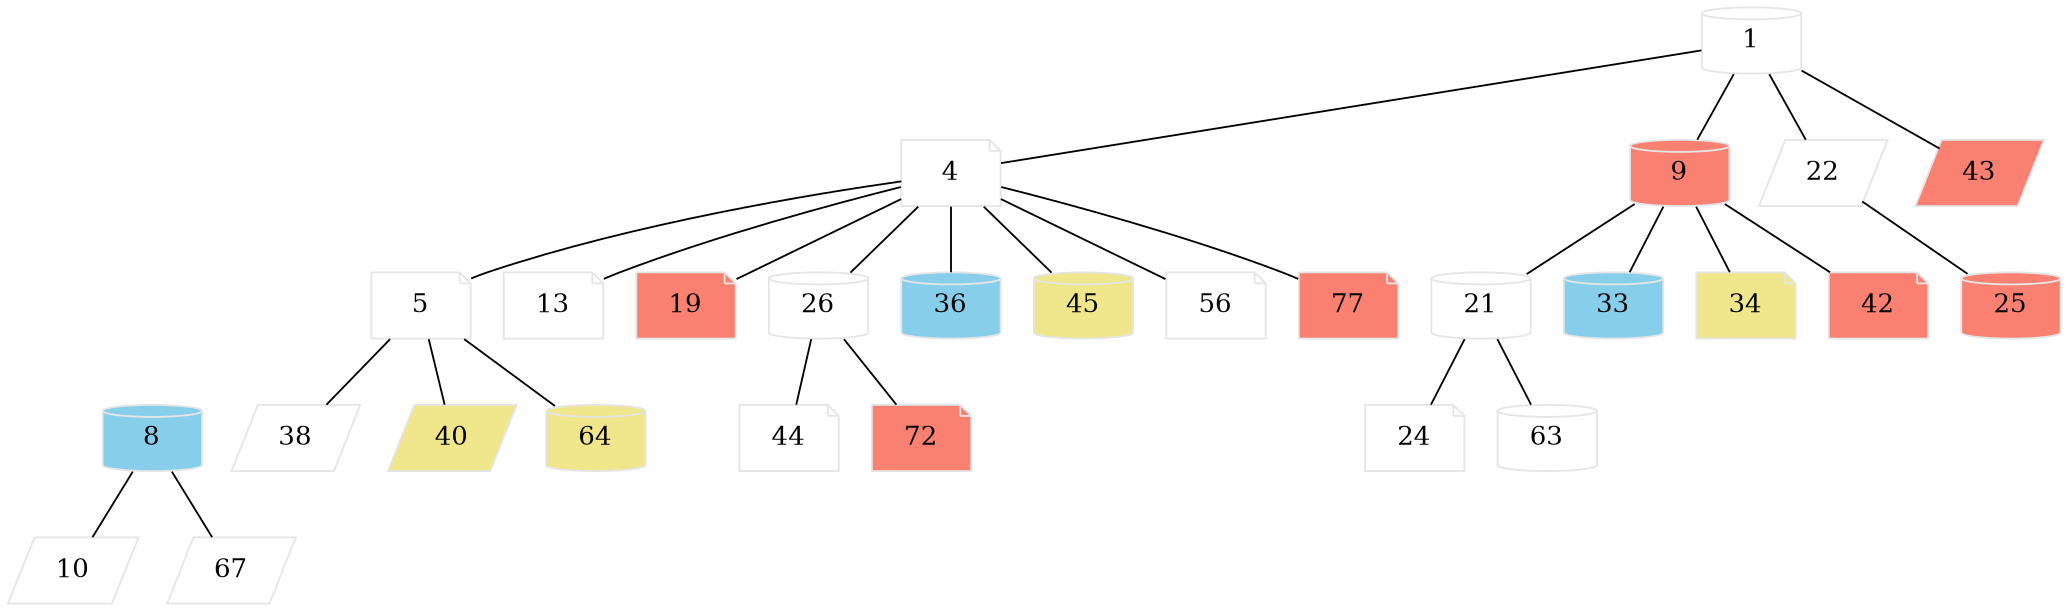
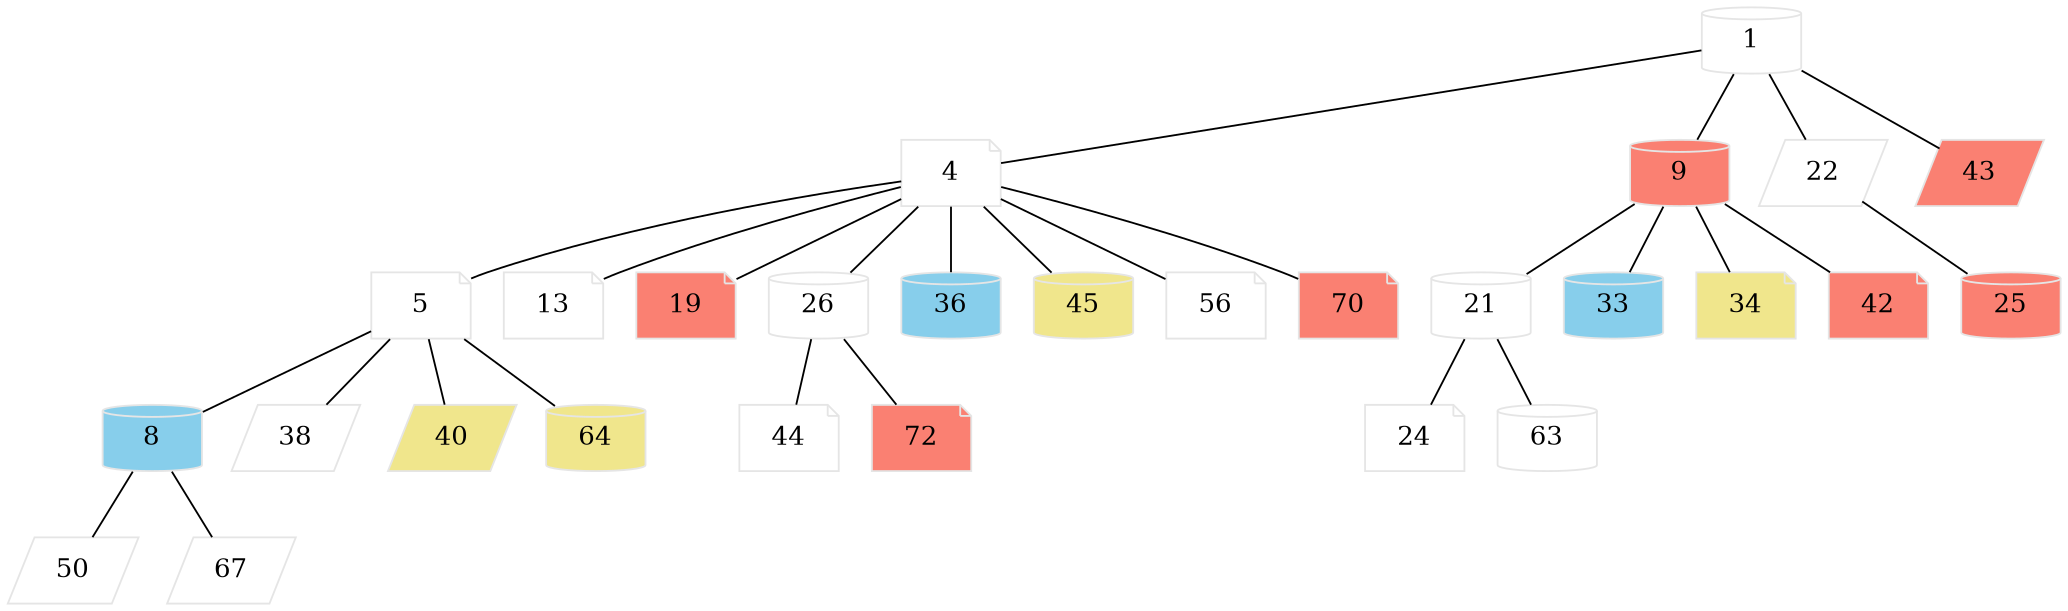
node "77": label "77" -> "70"
edge "5" -- "8": added
node "10": label "10" -> "50"
